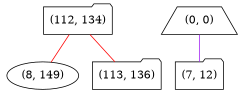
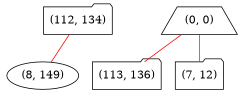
edge "(112, 134)" -- "(113, 136)": now "(0, 0)" -- "(113, 136)"
